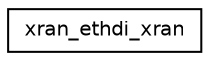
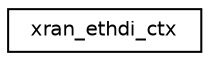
node "xran_ethdi_xran": label "xran_ethdi_xran" -> "xran_ethdi_ctx"
